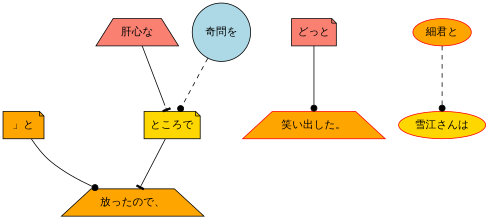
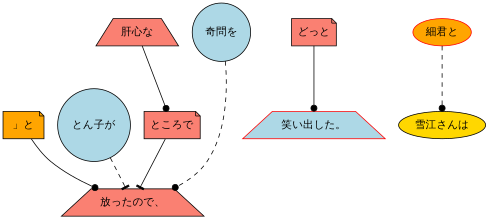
edge "肝心な" -> "ところで": arrowhead tee -> dot
edge "奇問を" -> "ところで": now "奇問を" -> "放ったので、"
node "とん子が": added
node "ところで": fillcolor gold -> salmon
node "笑い出した。": fillcolor orange -> lightblue
node "雪江さんは": color red -> black
node "放ったので、": fillcolor orange -> salmon
